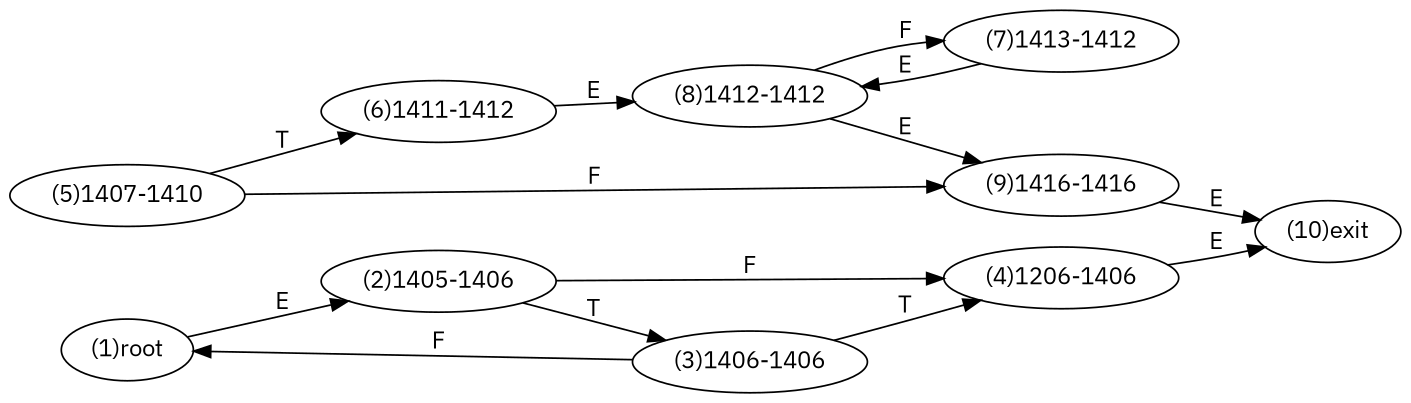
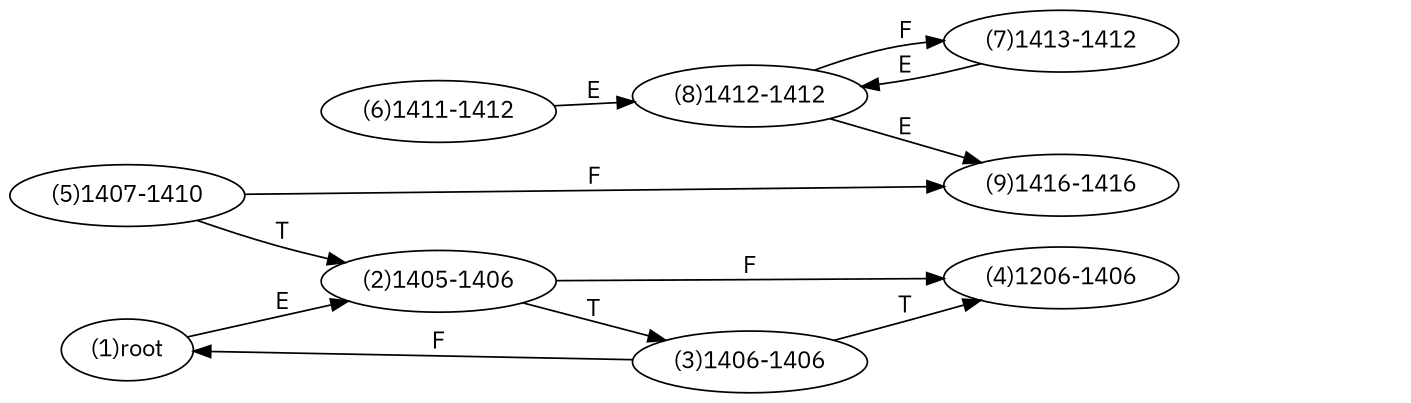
edge "(5)1407-1410" -> "(6)1411-1412": now "(5)1407-1410" -> "(2)1405-1406"
node "(10)exit": removed
